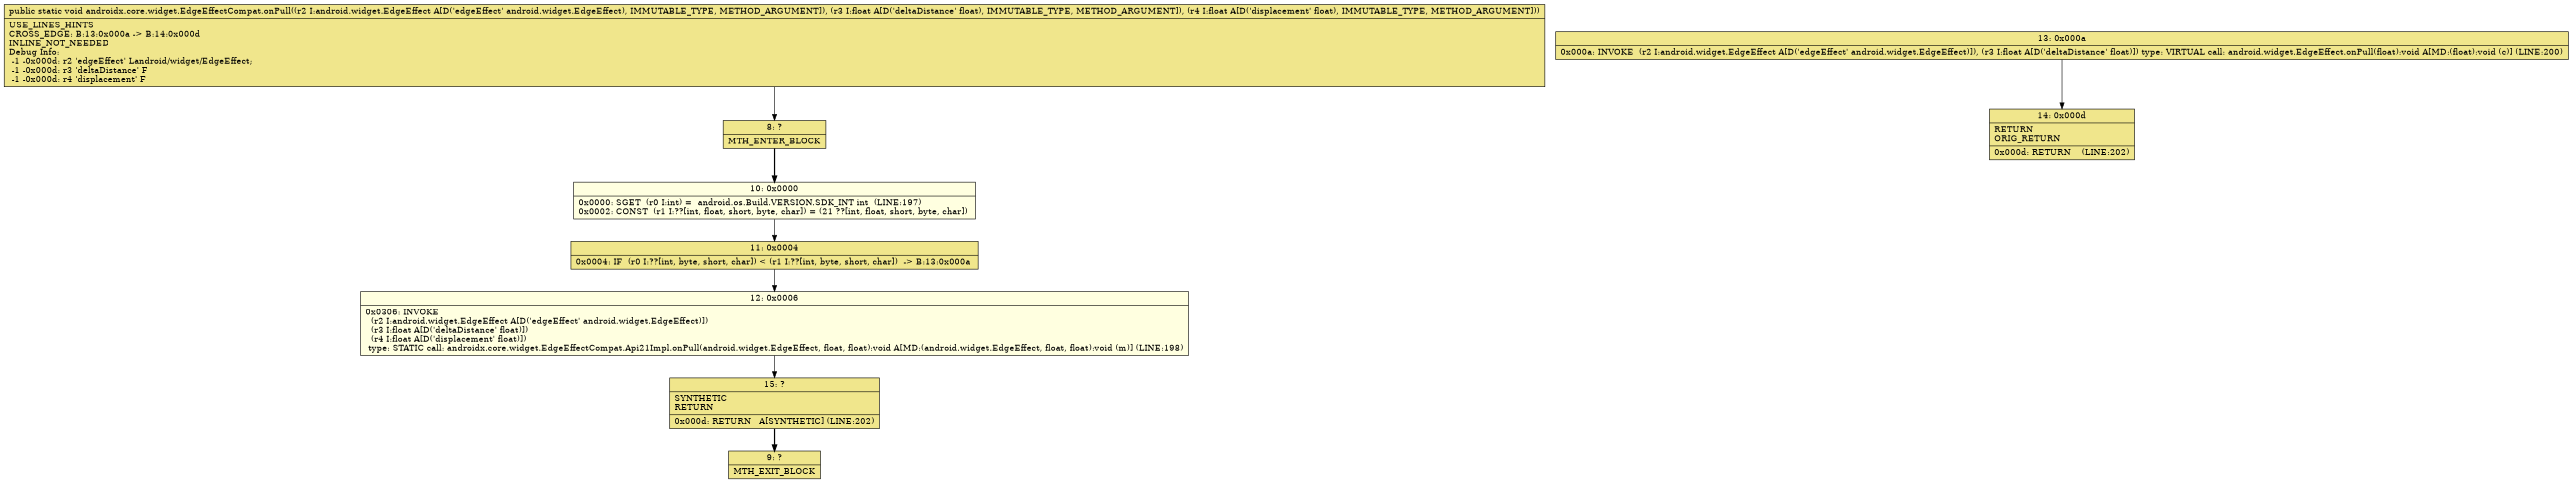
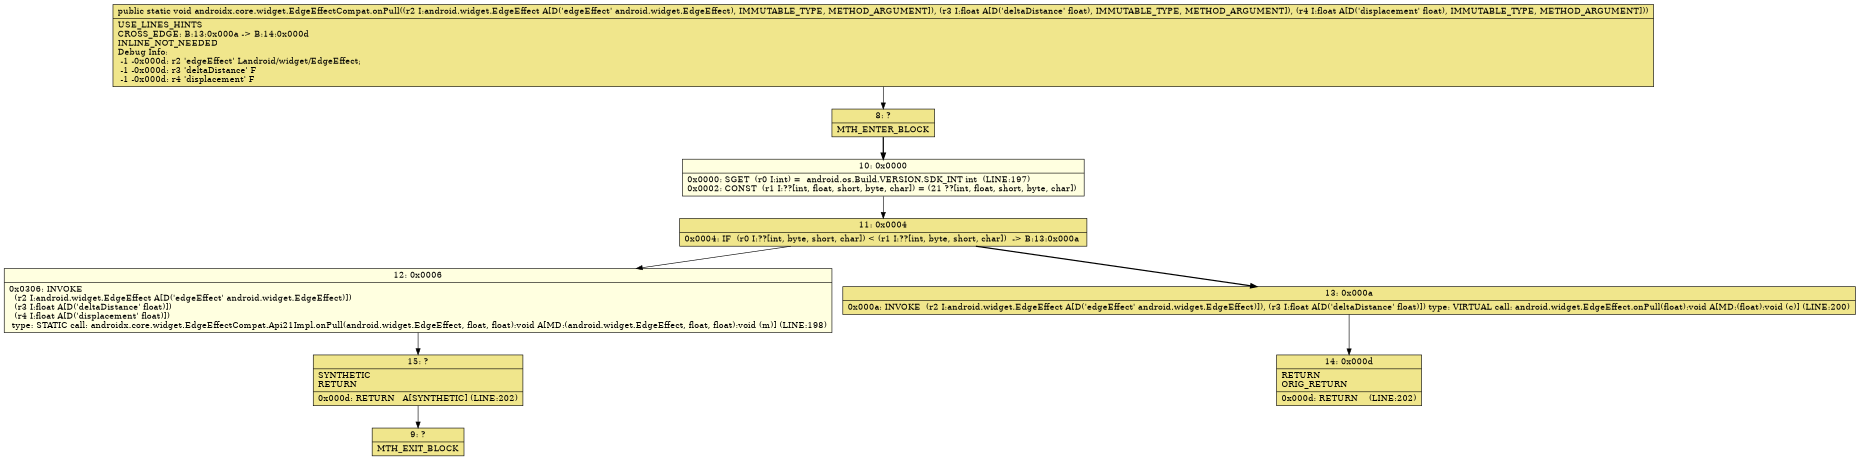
edge "11: 0x0004" -> "13: 0x000a": added
edge "15: ?" -> "9: ?": style bold -> solid
